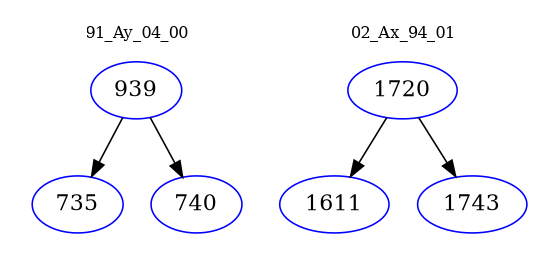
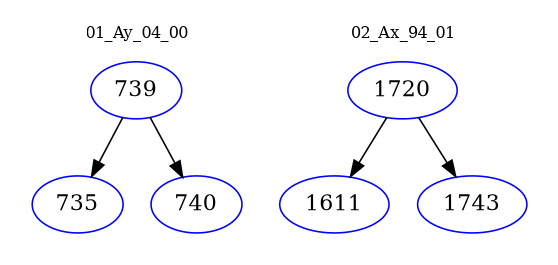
cluster "91_Ay_04_00": label "91_Ay_04_00" -> "01_Ay_04_00"
node "939": label "939" -> "739"
